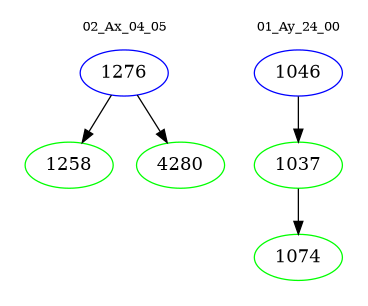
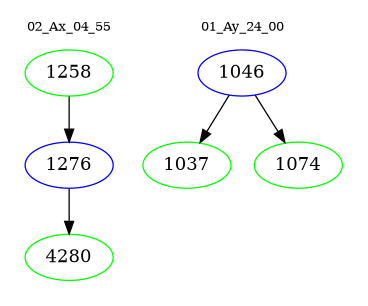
cluster "02_Ax_04_05": label "02_Ax_04_05" -> "02_Ax_04_55"
edge "1276" -> "1258": reversed
edge "1037" -> "1074": now "1046" -> "1074"
